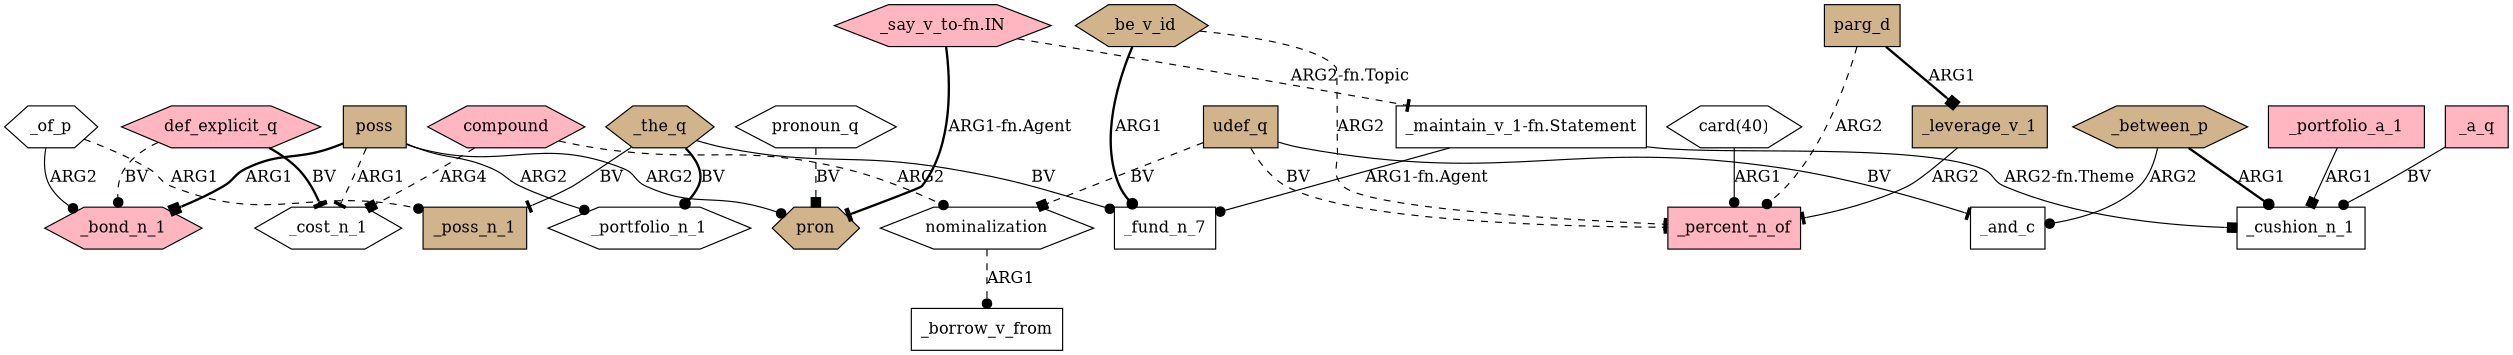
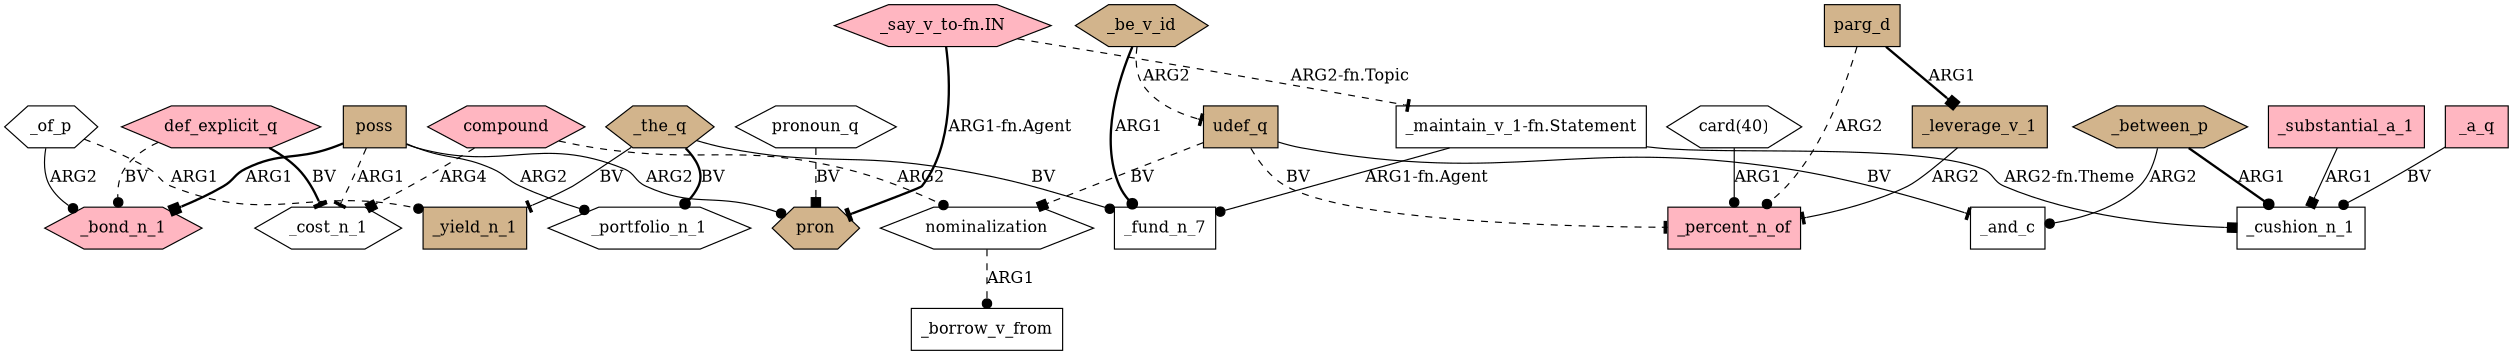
node "_portfolio_a_1": label "_portfolio_a_1" -> "_substantial_a_1"
edge "_be_v_id" -> "_percent_n_of": now "_be_v_id" -> "udef_q"
node "_poss_n_1": label "_poss_n_1" -> "_yield_n_1"
